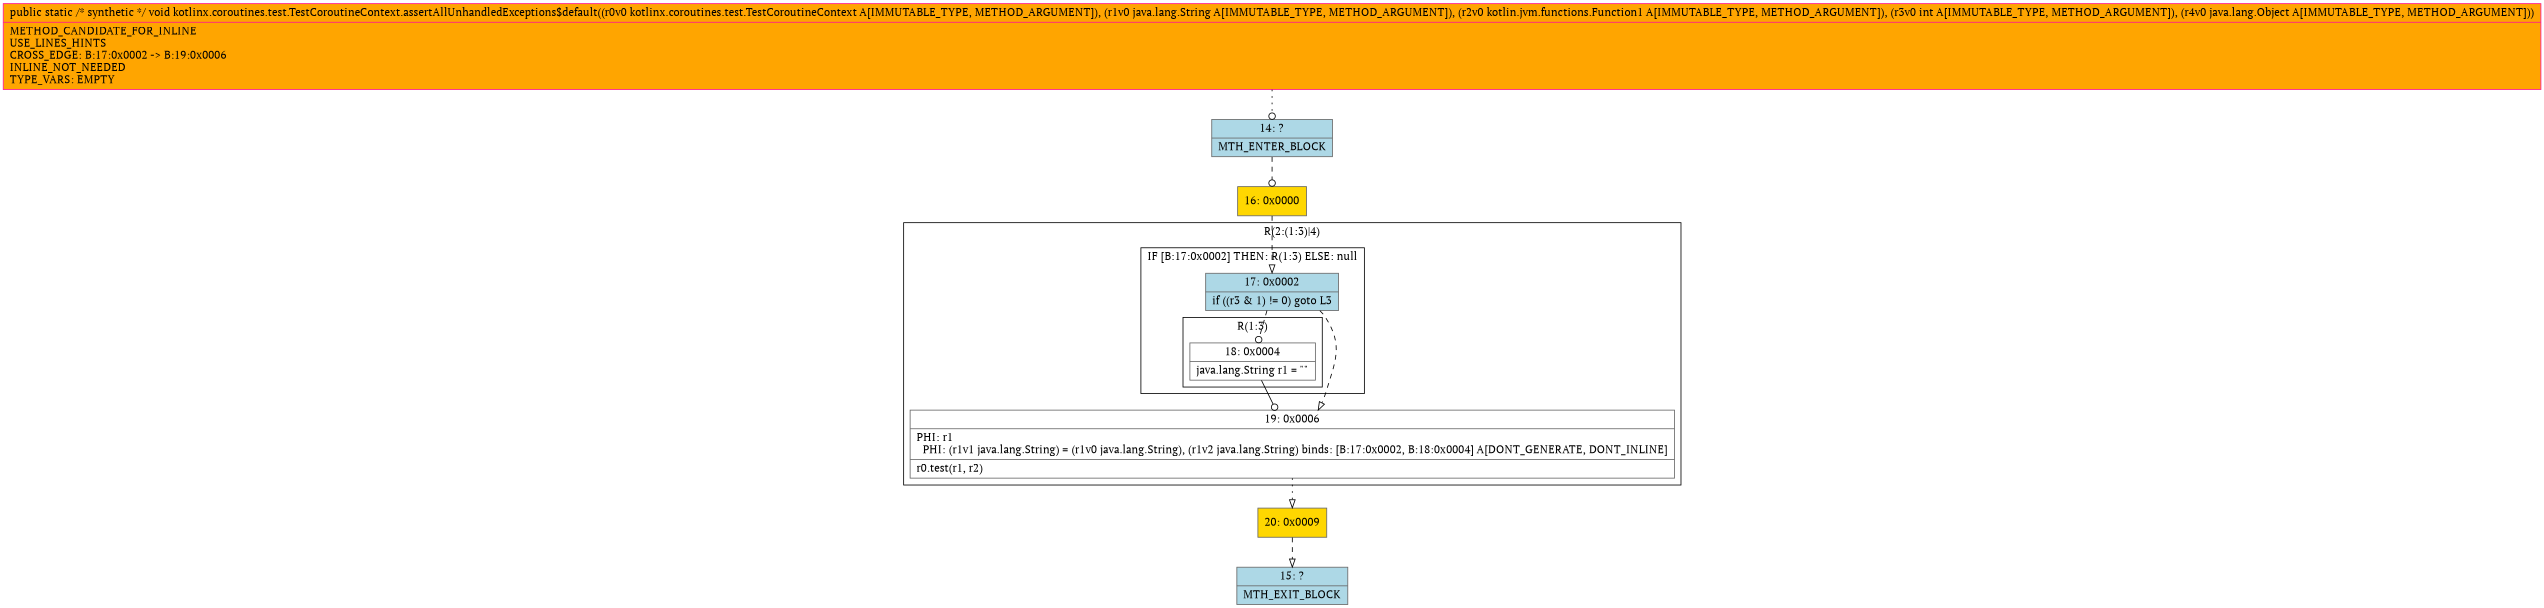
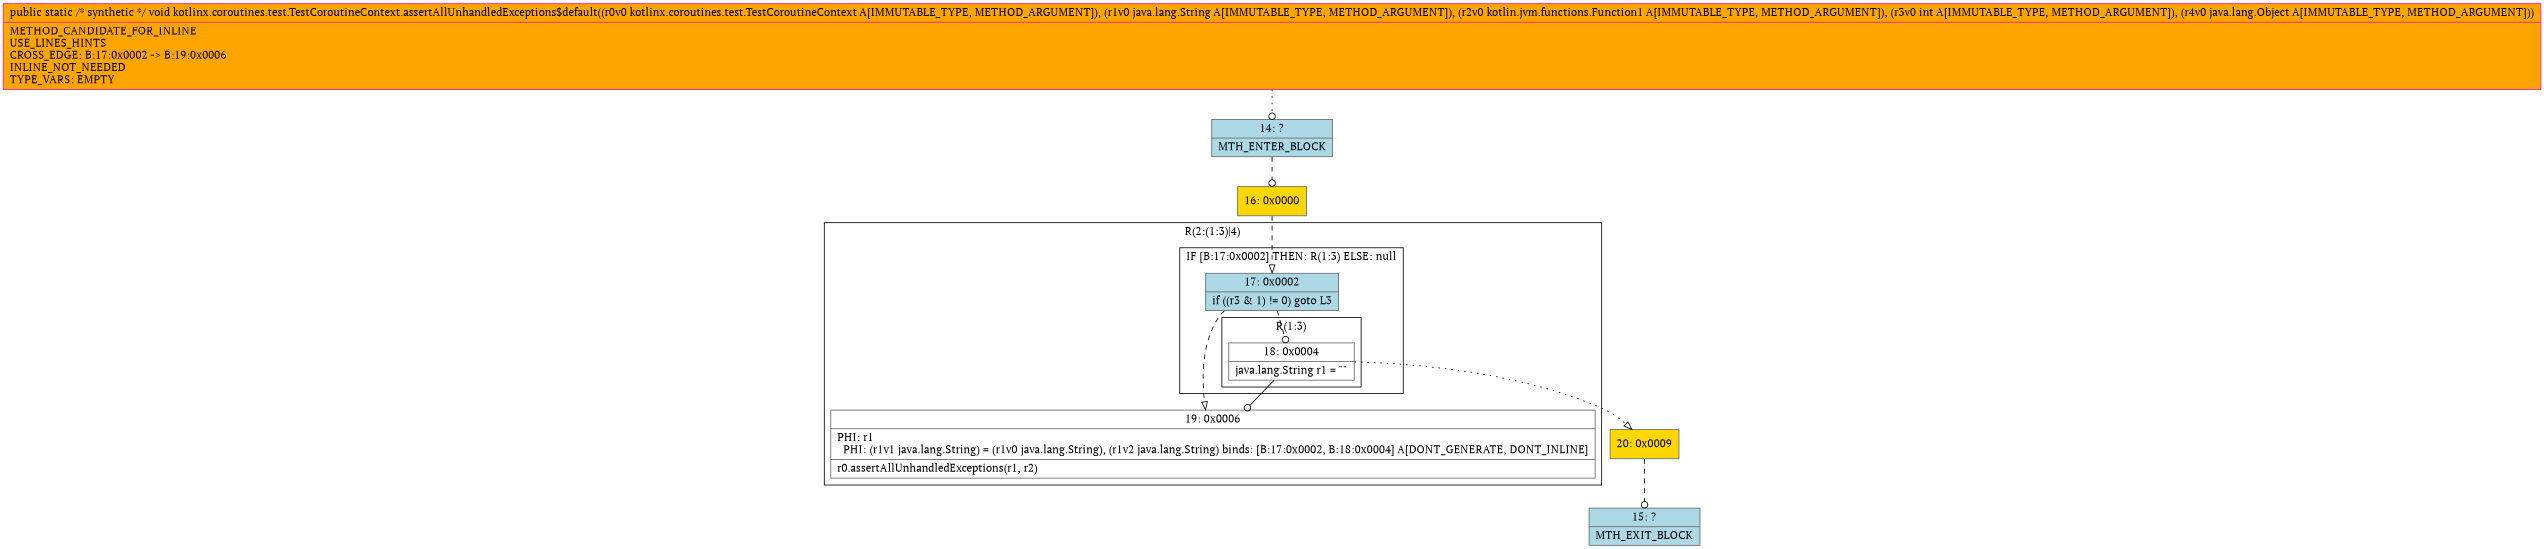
node "19: 0x0006": text "r0.test(r1, r2)" -> "r0.assertAllUnhandledExceptions(r1, r2)"
edge "19: 0x0006" -> "20: 0x0009": now "18: 0x0004" -> "20: 0x0009"
edge "20: 0x0009" -> "15: ?": arrowhead onormal -> odot
